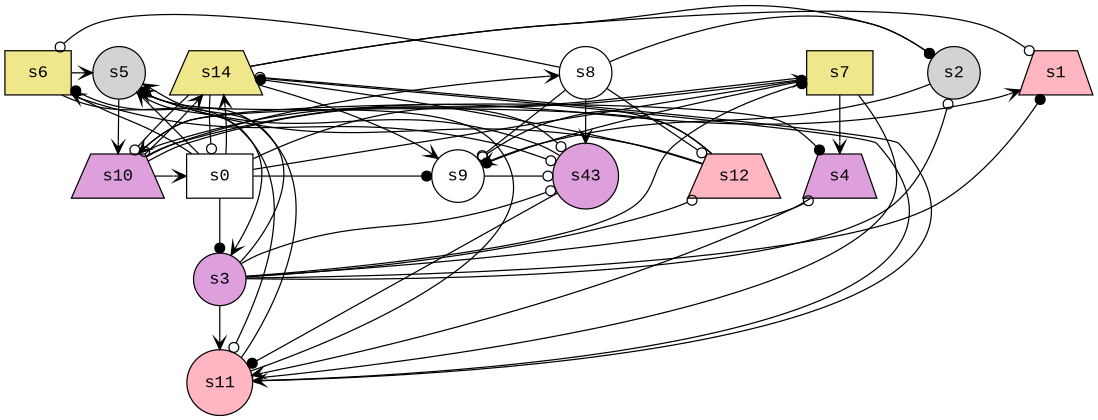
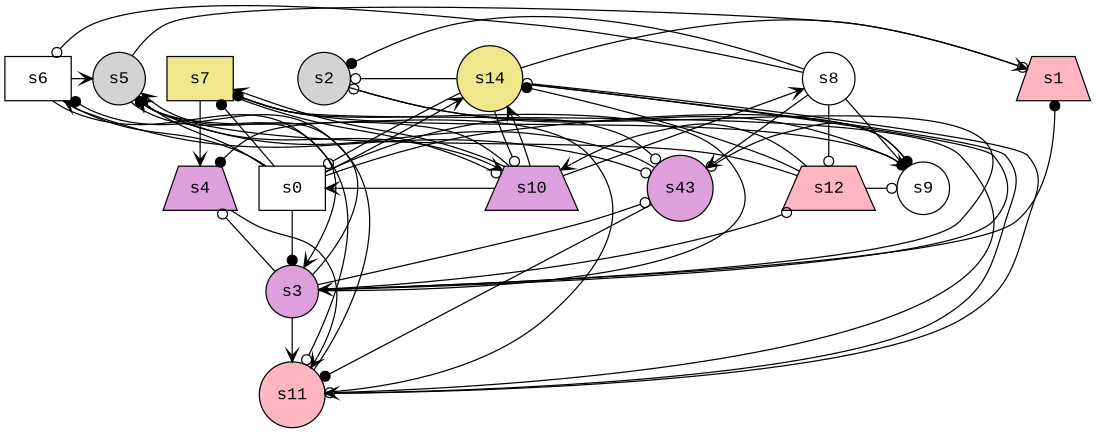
node "s6": fillcolor khaki -> white
node "s14": shape trapezium -> circle
edge "s14" -> "s9": now "s14" -> "s3"
edge "s10" -> "s1": now "s5" -> "s1"
